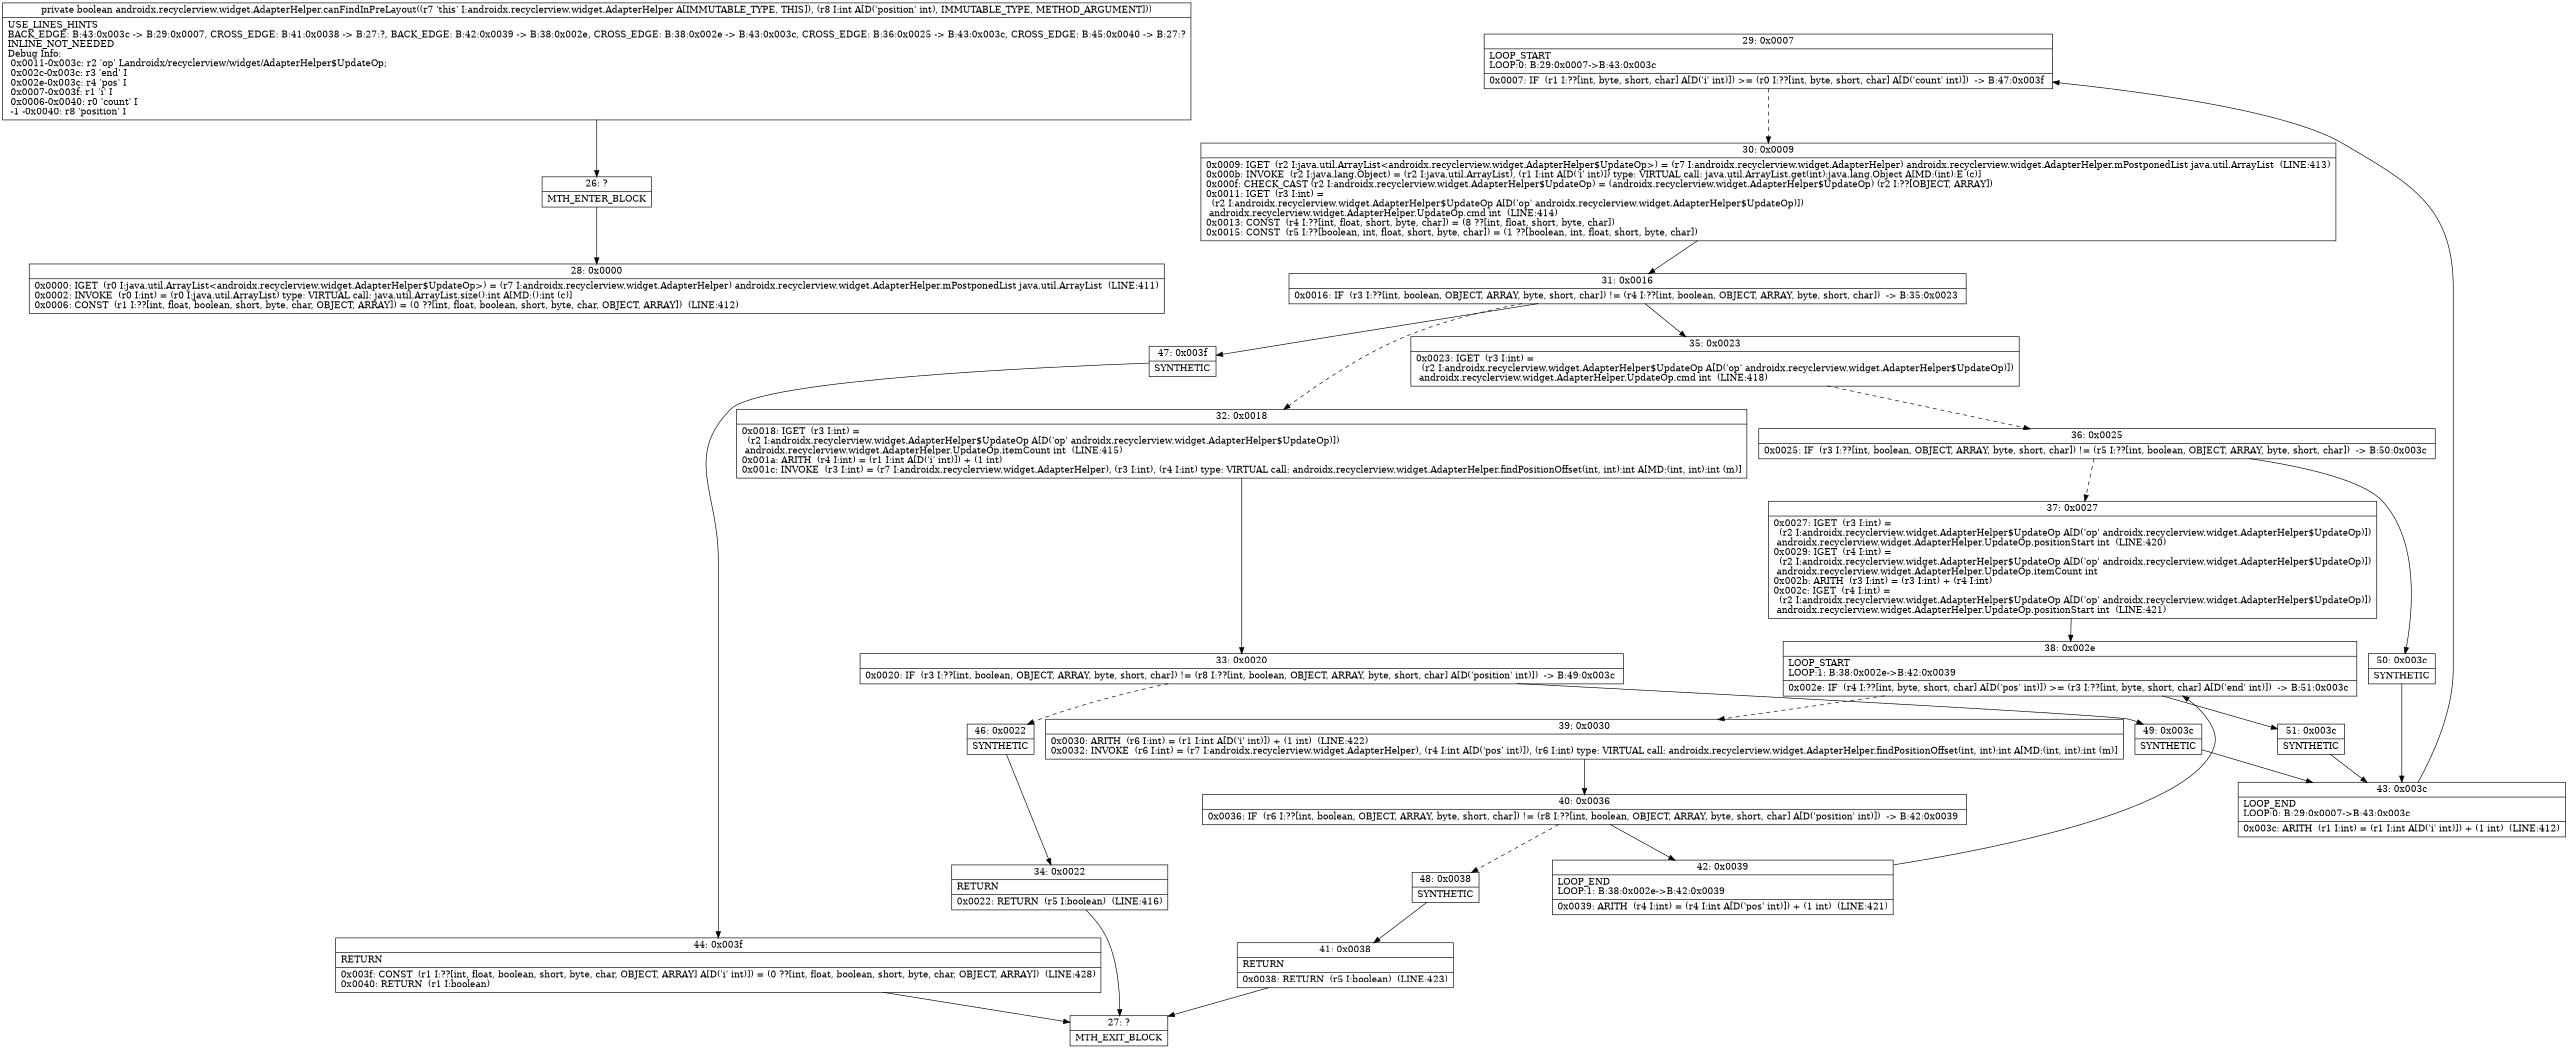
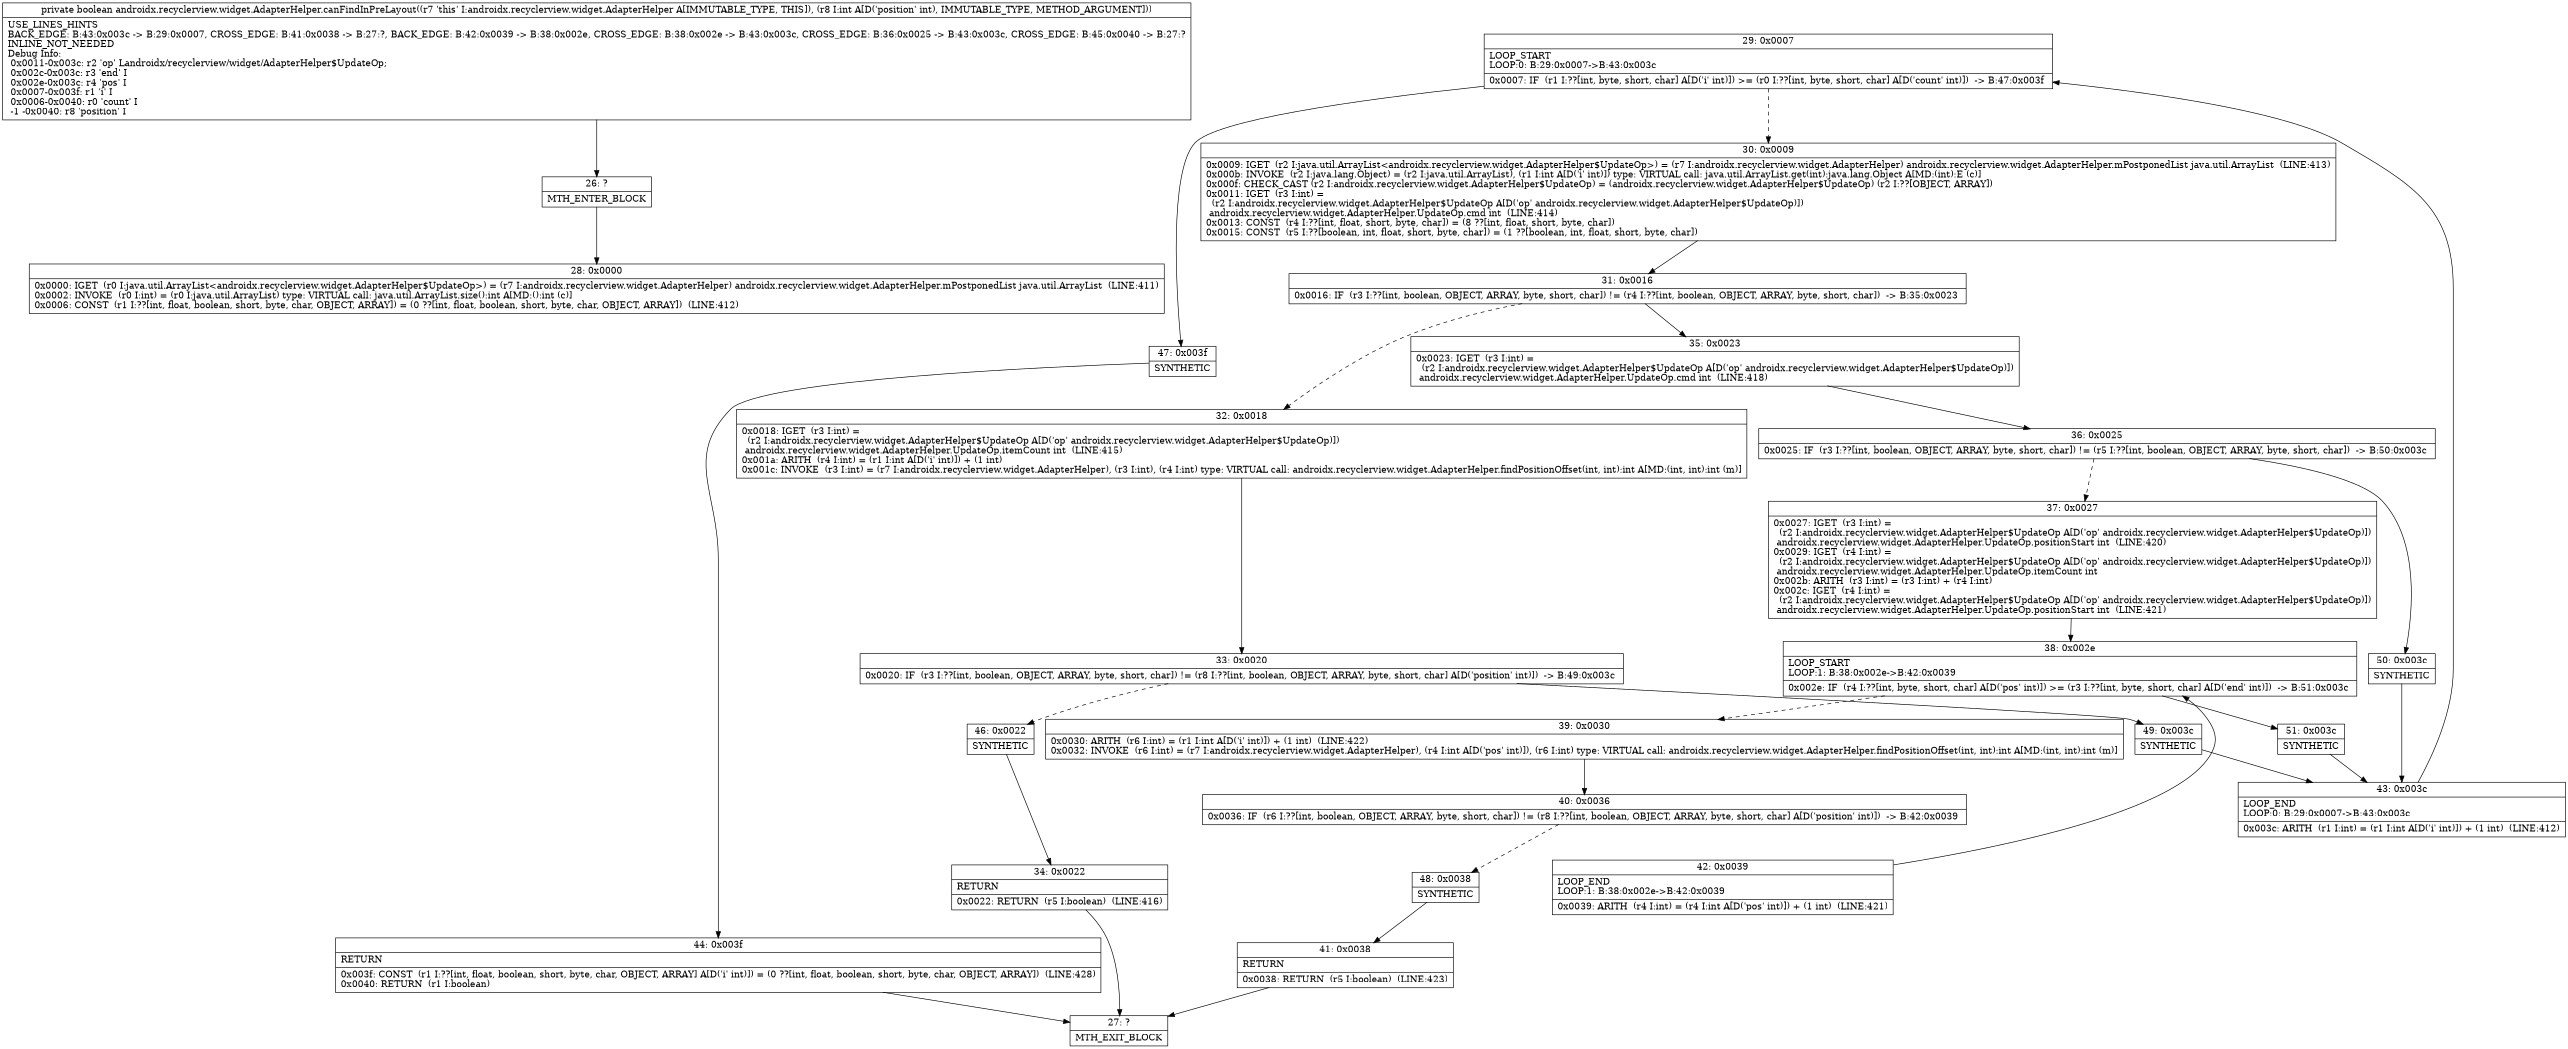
edge "31: 0x0016" -> "47: 0x003f": now "29: 0x0007" -> "47: 0x003f"
edge "35: 0x0023" -> "36: 0x0025": style dashed -> solid
edge "40: 0x0036" -> "42: 0x0039": removed
